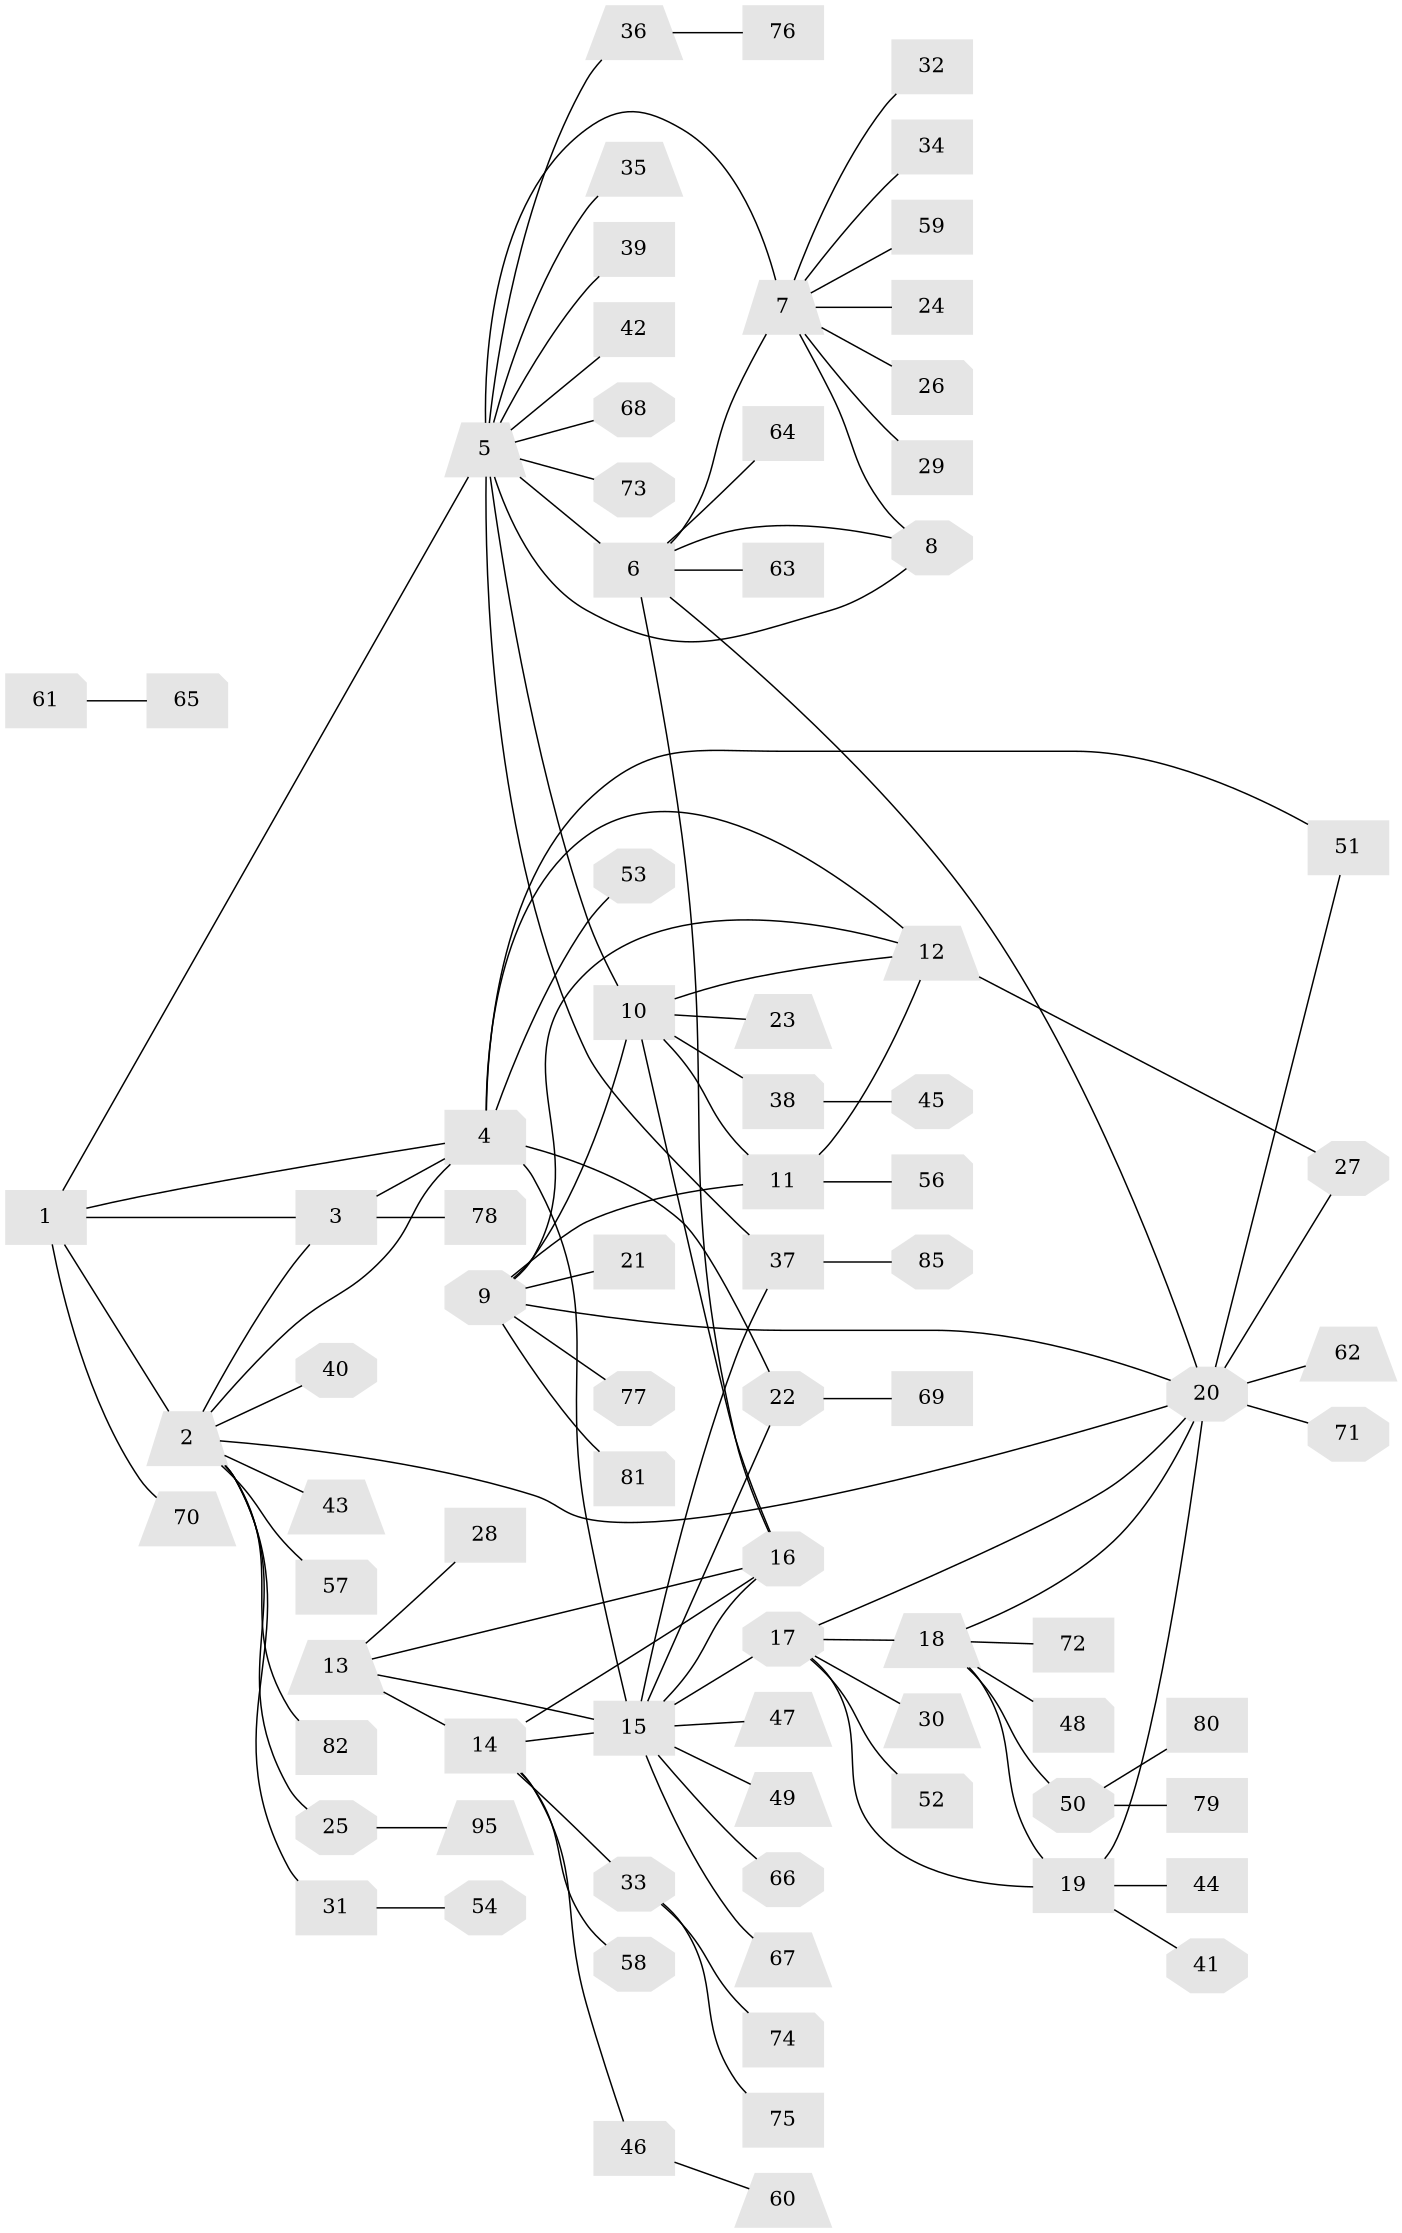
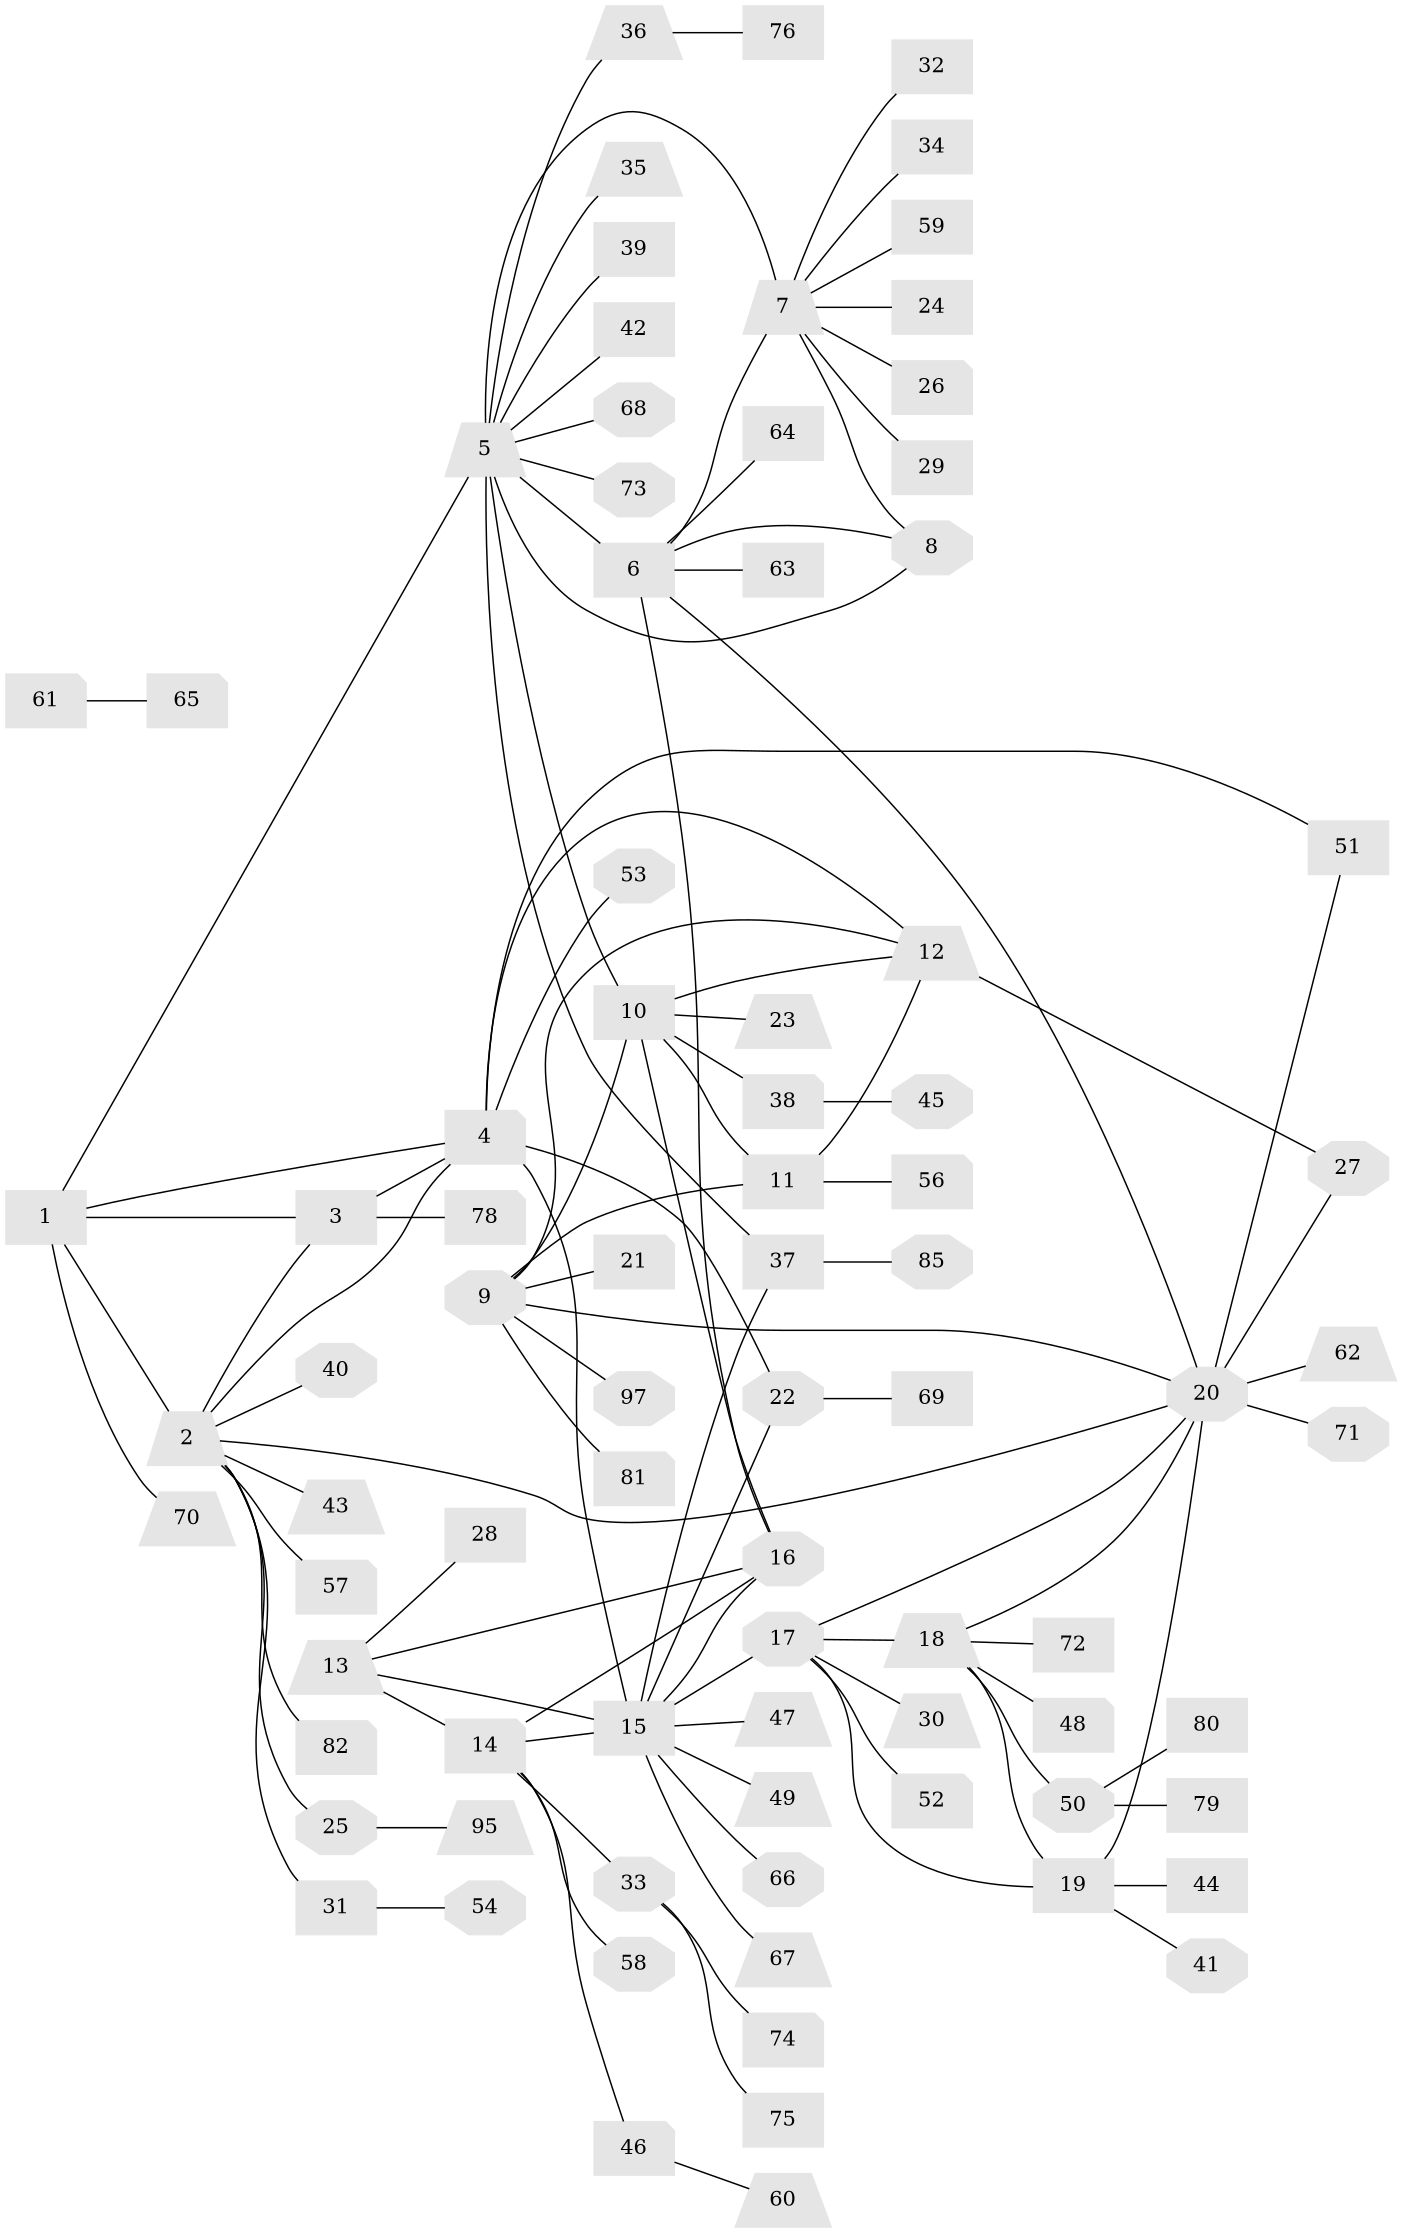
node "77": label "77" -> "97"
